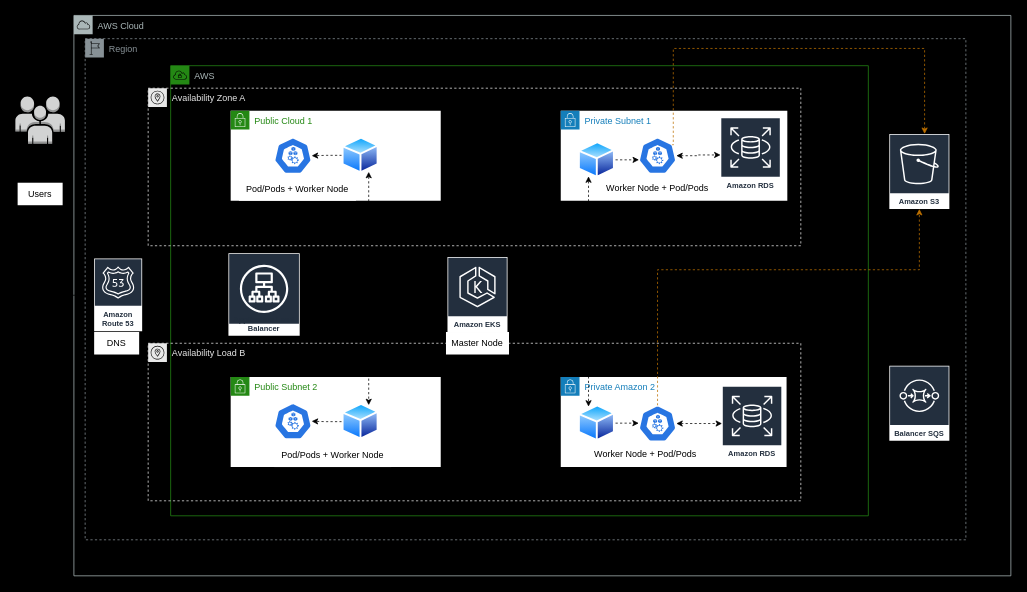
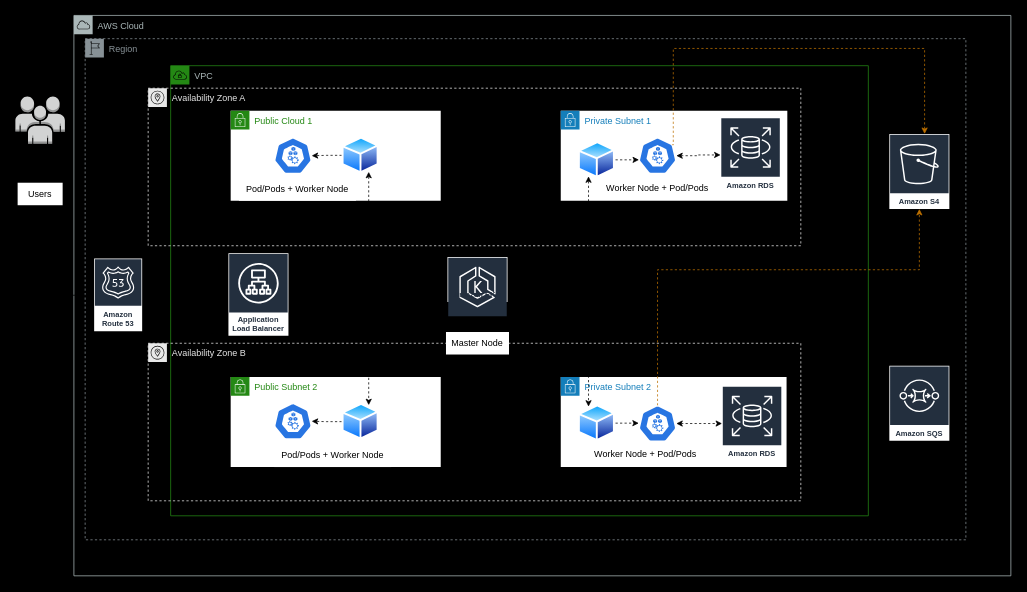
node "AWS": label "AWS" -> "VPC"
node "Amazon S3": label "Amazon S3" -> "Amazon S4"
node "Application Load Balancer": size 71x83 -> 60x83
node "Amazon EKS": size 60x75 -> 60x45
node "DNS": removed
node "Availability Load B": label "Availability Load B" -> "Availability Zone B"
node "Private Amazon 2": label "Private Amazon 2" -> "Private Subnet 2"
node "Balancer SQS": label "Balancer SQS" -> "Amazon SQS"
